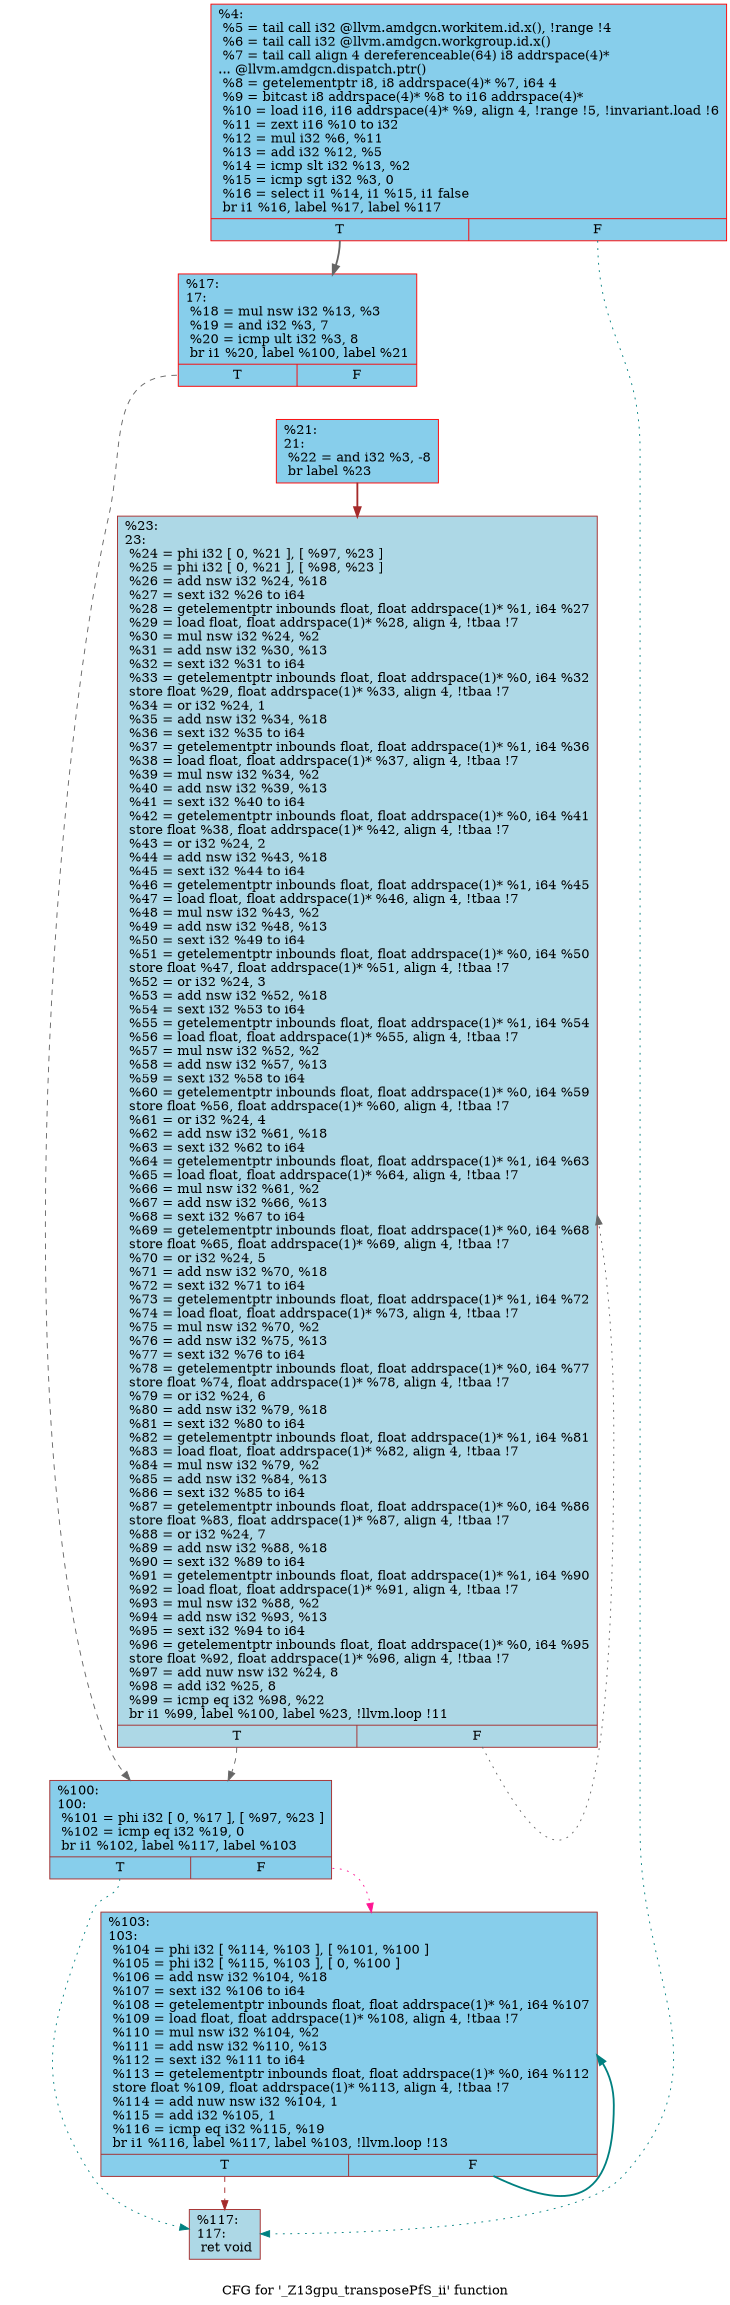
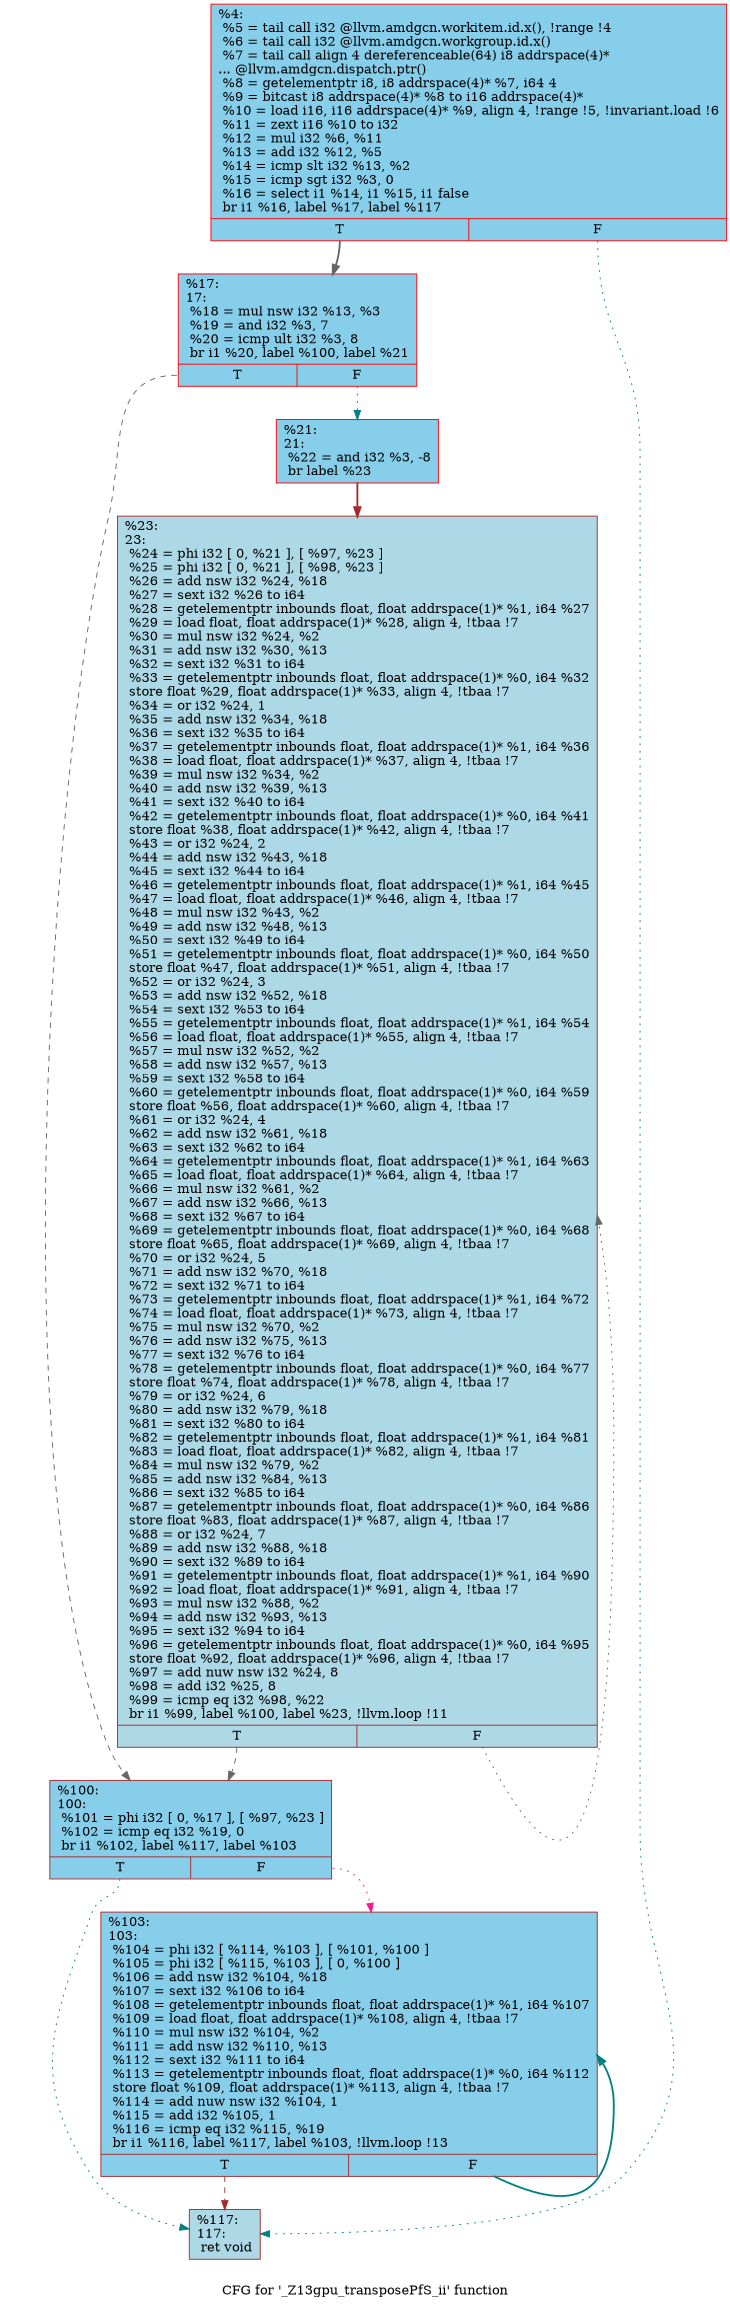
edge "%17:" -> "%21:": added
